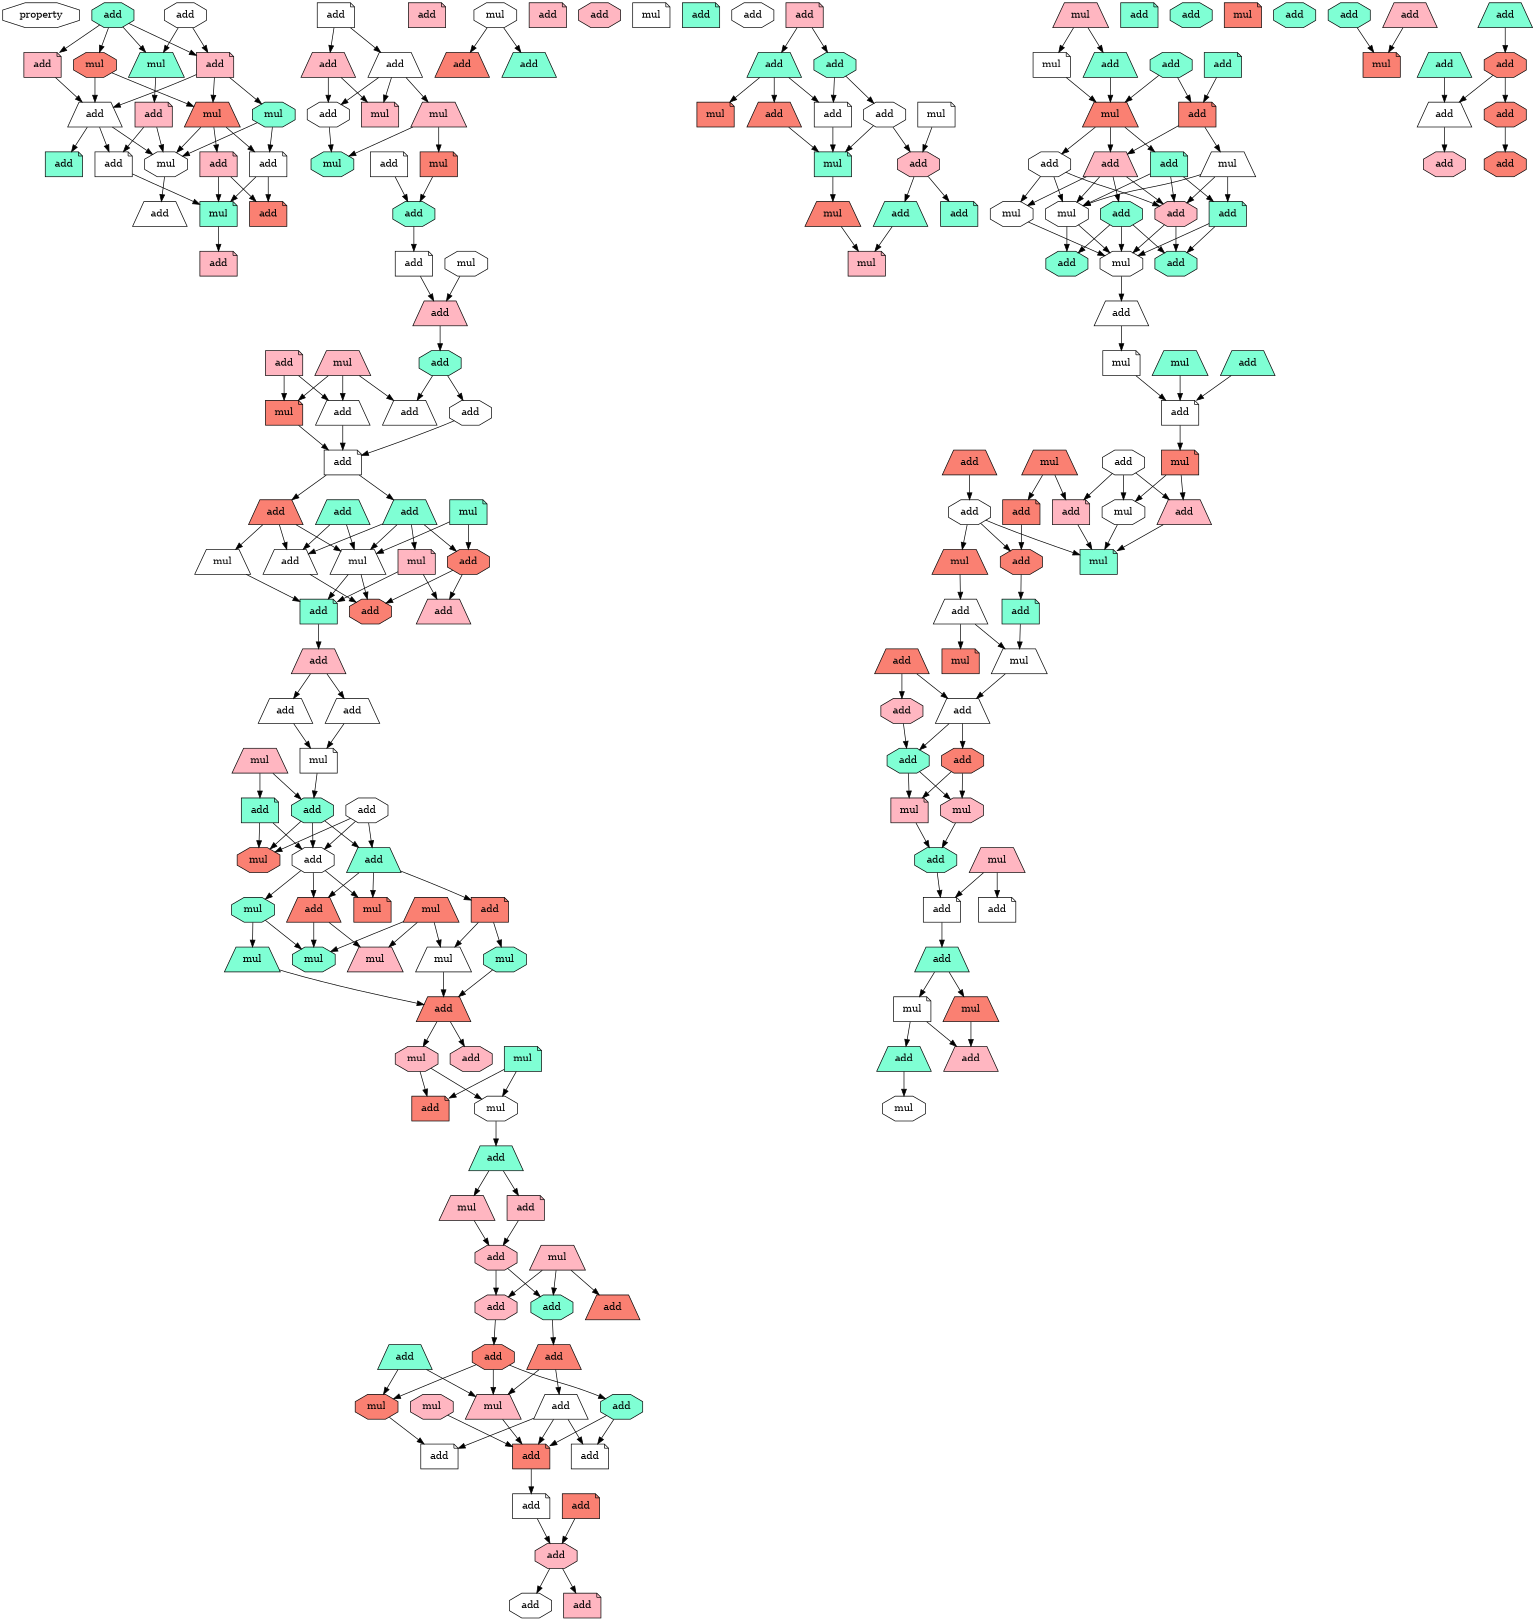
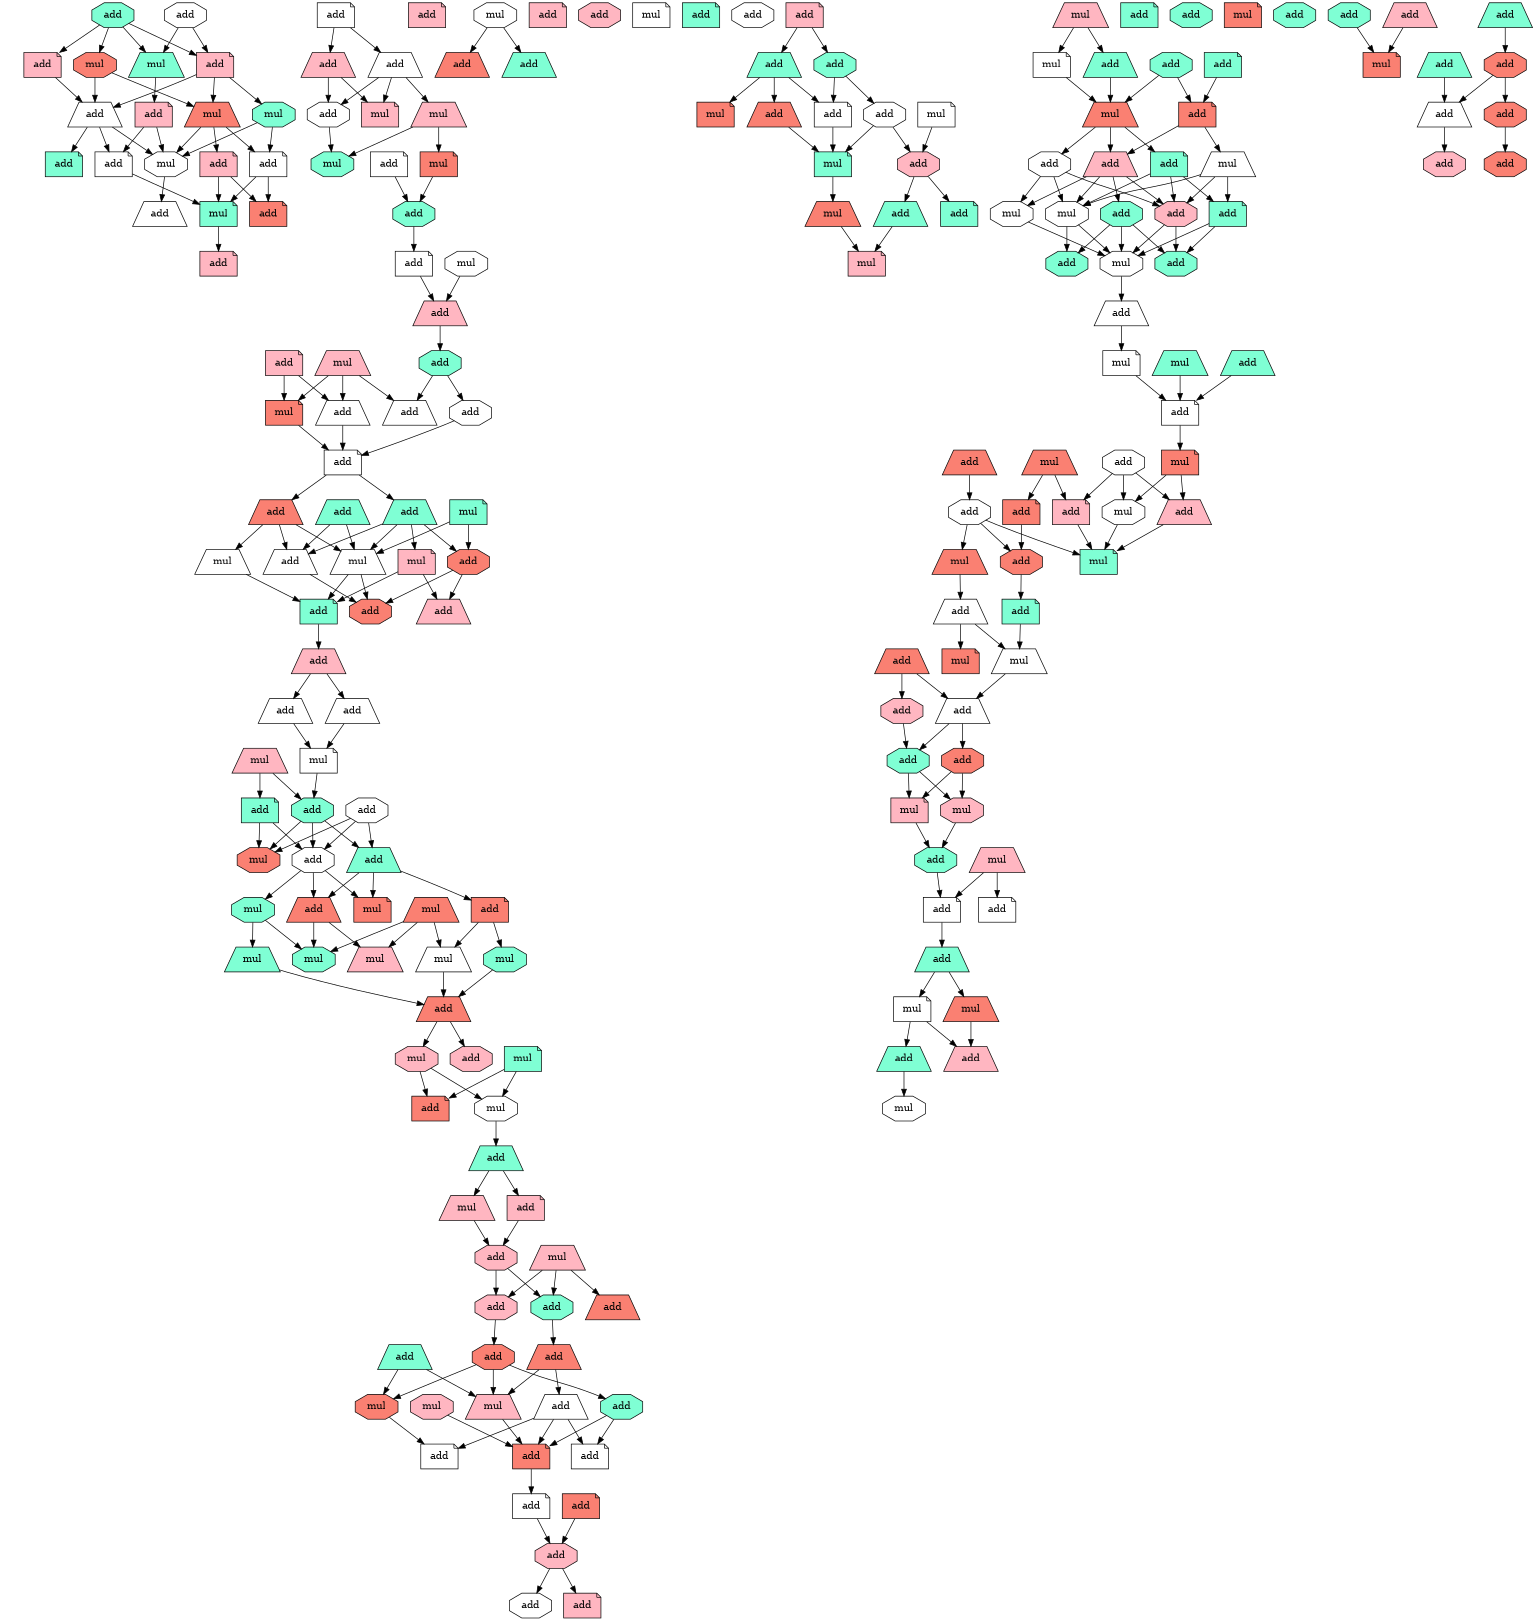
node "property": removed
